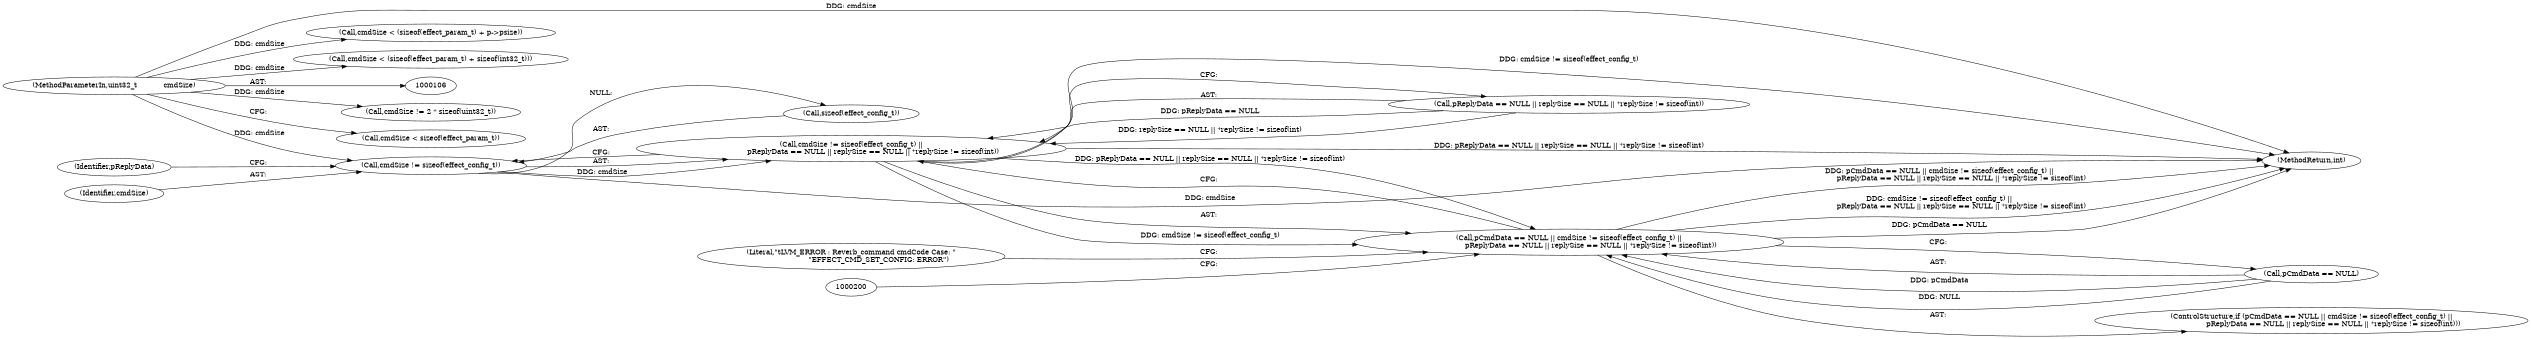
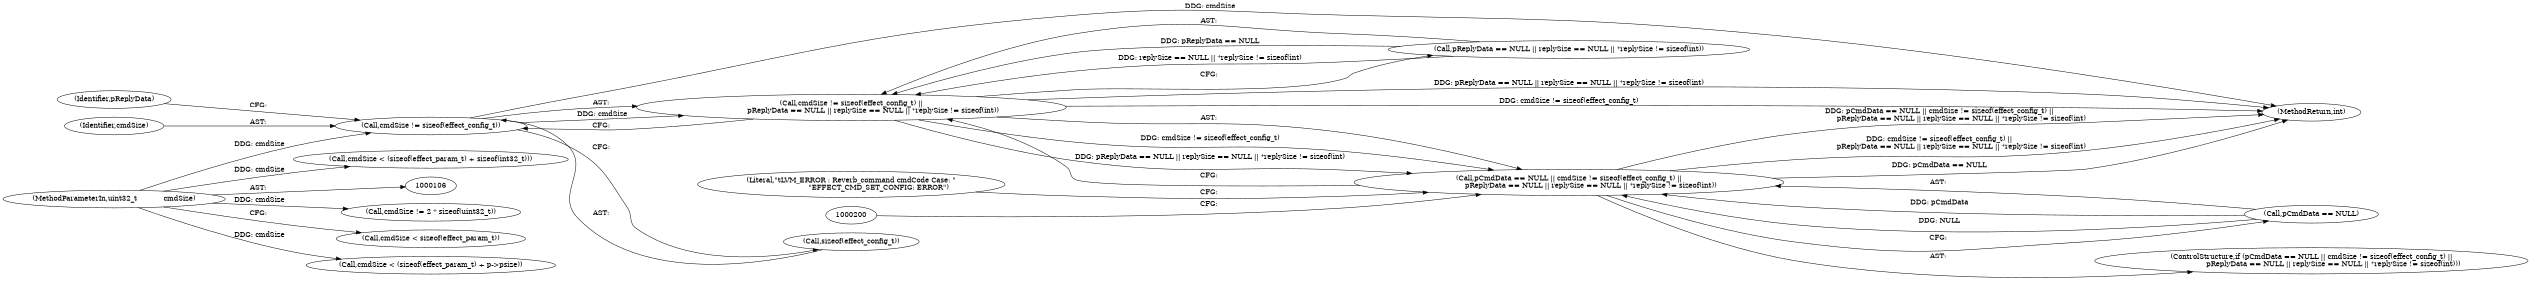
edge "(MethodParameterIn,uint32_t            cmdSize)" -> "(MethodReturn,int)": removed, label "DDG: cmdSize"
edge "(Call,cmdSize != sizeof(effect_config_t))" -> "(Call,sizeof(effect_config_t))": label "NULL: " -> "CFG: "
